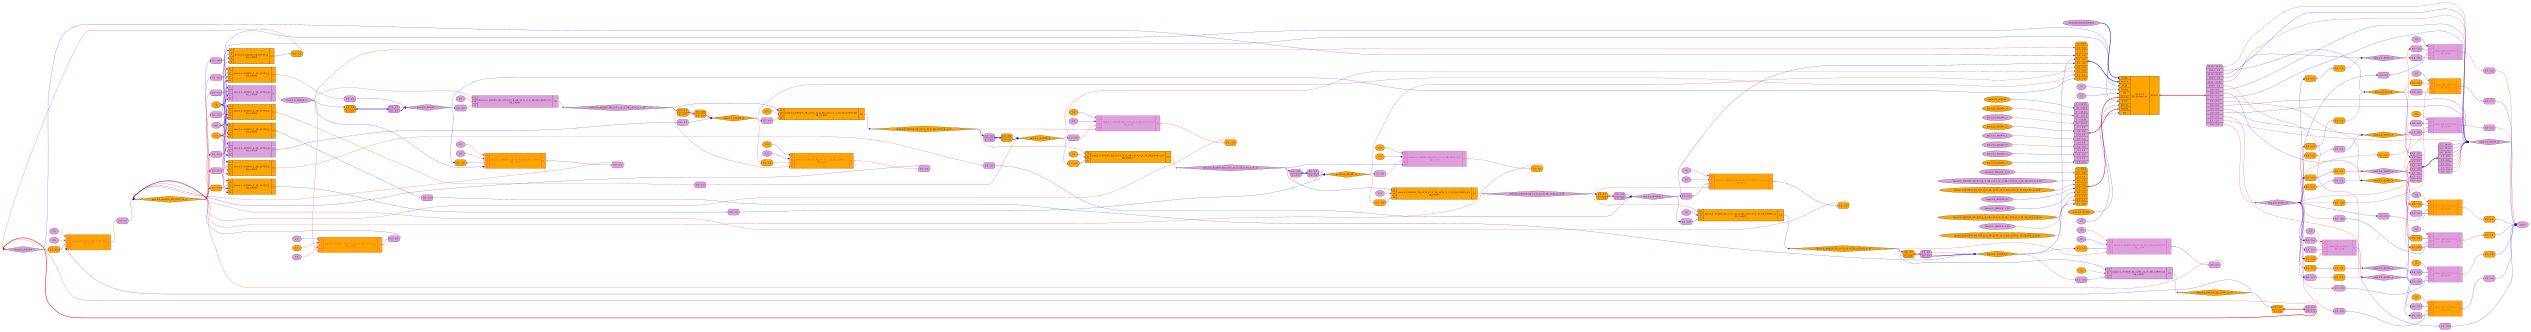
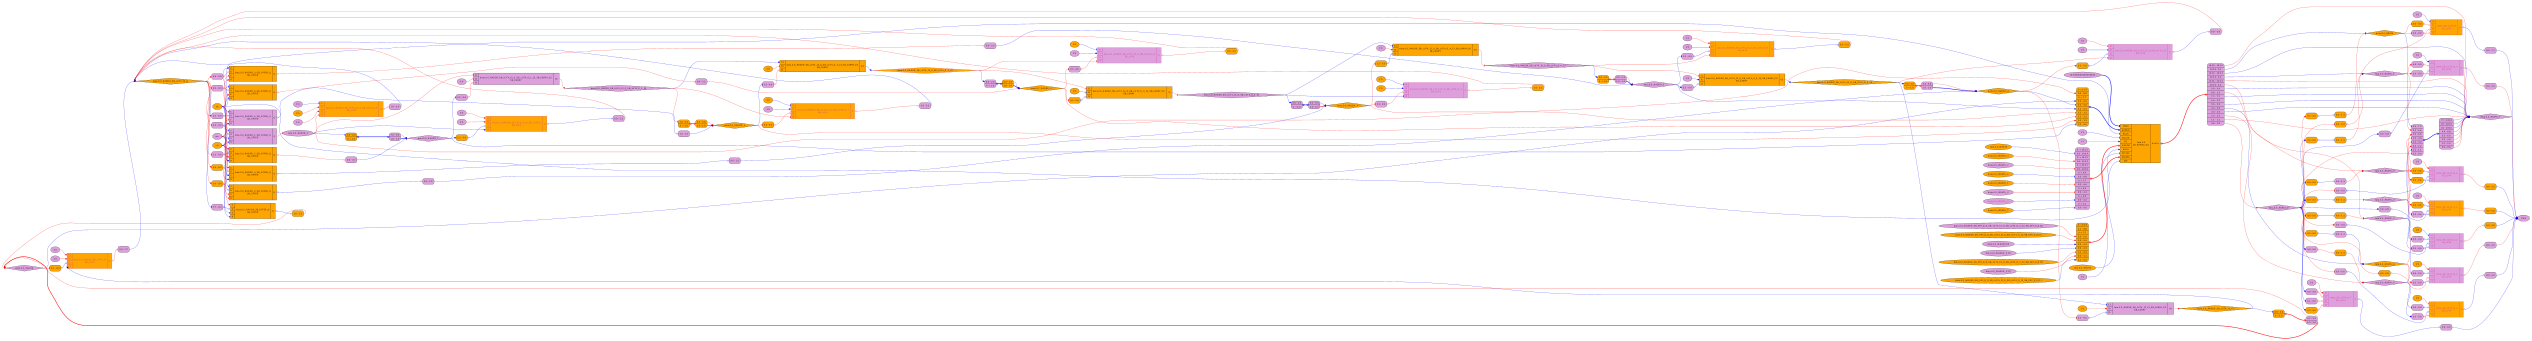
edge "15:15 - 15:15" -> "data.0.0_RDATA_4": removed
node "data.0.0_RADDR_SB_LUT4_I2_O_SB_LUT4_O_2_I3": color black -> maroon3
node "data.0.0_WDATA_1": fillcolor plum -> orange
edge "15:15 - 15:15" -> "data.0.0_RDATA_3": color blue -> red
node "data.0.0_WDATA_3": fontcolor black -> maroon3
node "data.0.0_WADDR_1 [1]": removed
node "data.0.0_RDATA_3": fillcolor orange -> plum
node "6:6 - 0:0": added
